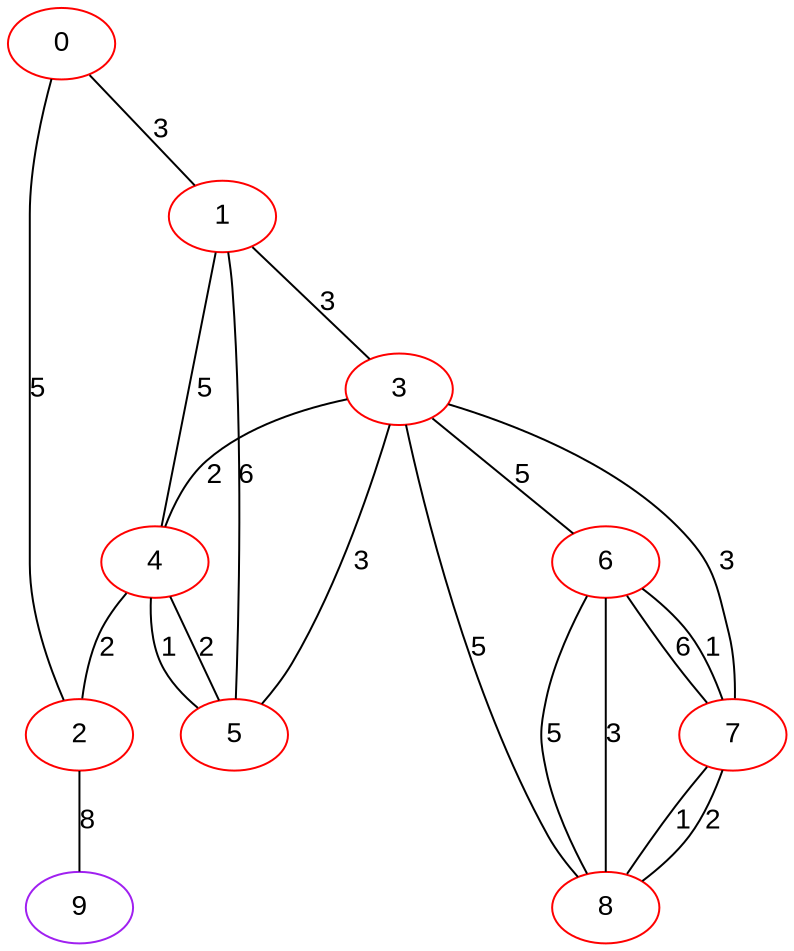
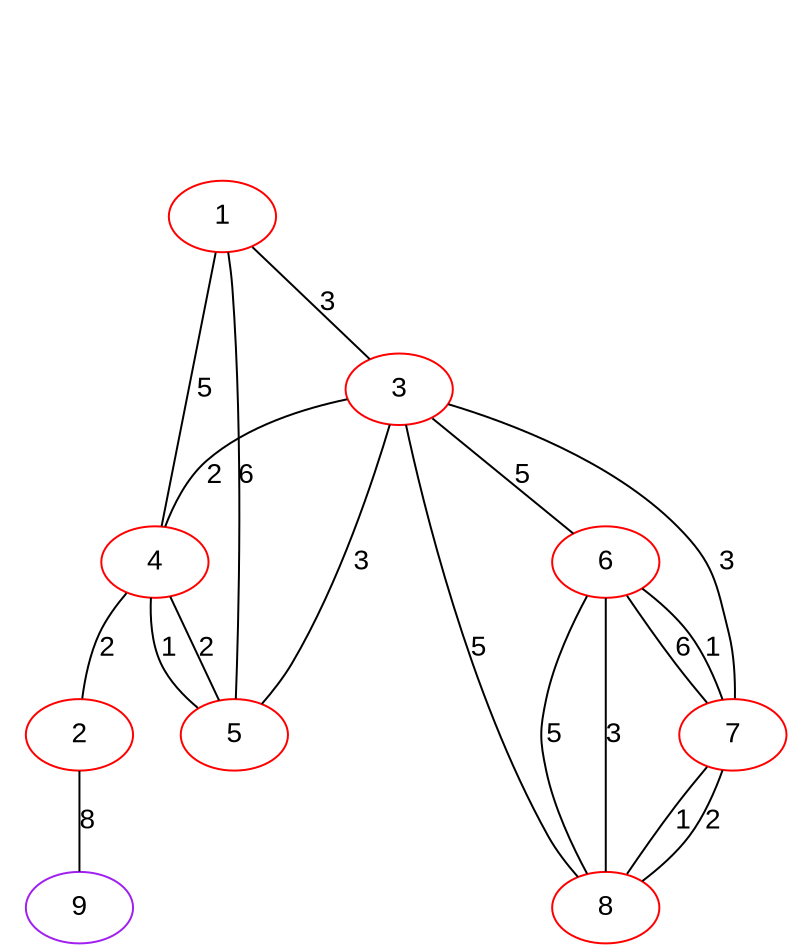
node "0": removed
